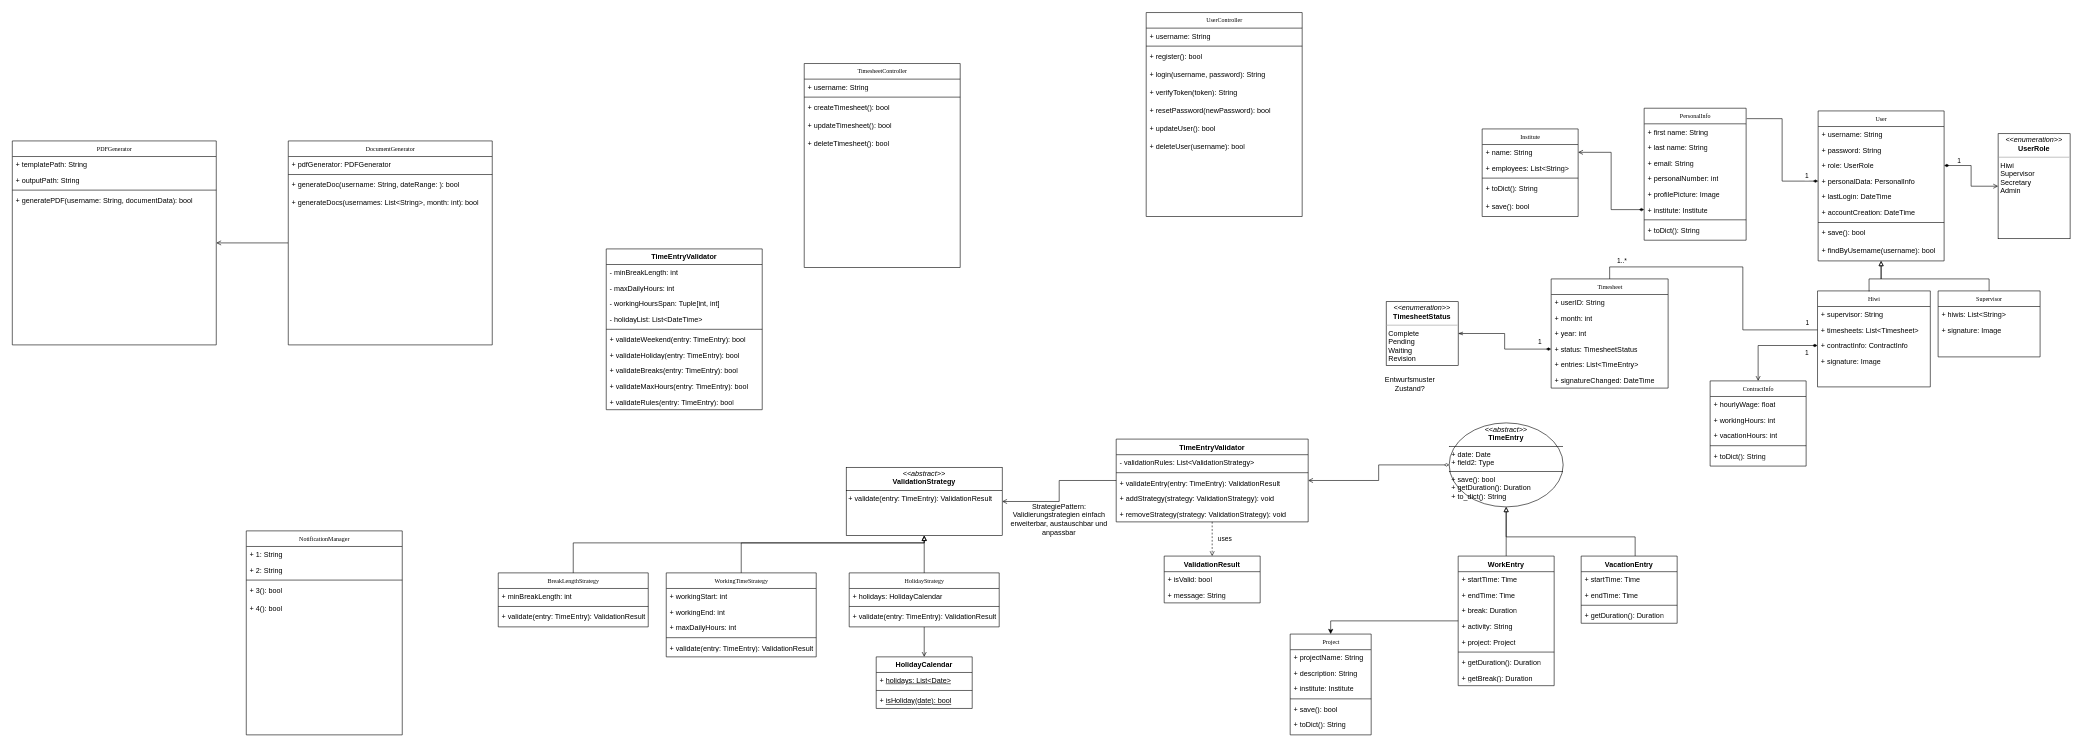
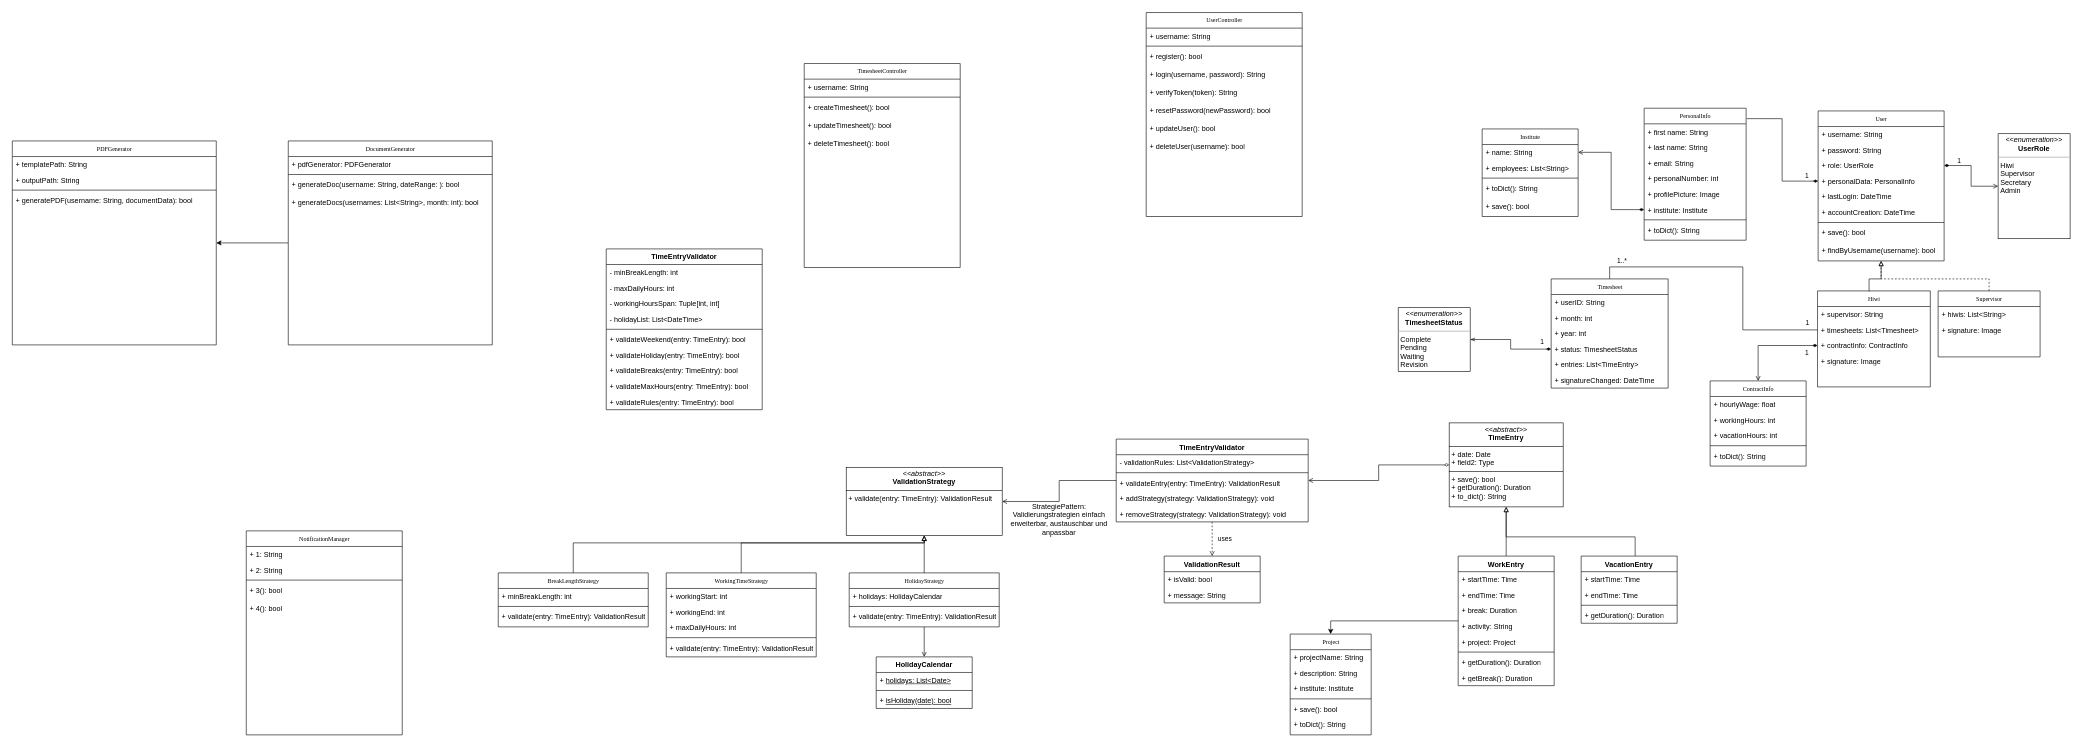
edge "DocumentGenerator" -> "PDFGenerator": arrowhead open -> classic
edge "Supervisor" -> "User": style solid -> dashed
node "<<enumeration>> TimesheetStatus Complete Pending Waiting Revision": moved (1422, 333) -> (1434, 339)
node "Entwurfsmuster Zustand?": removed
node "<<abstract>> TimeEntry + date: Date + field2: Type + save(): bool + getDuration(): Duration + to_dict(): String": shape ellipse -> rectangle
